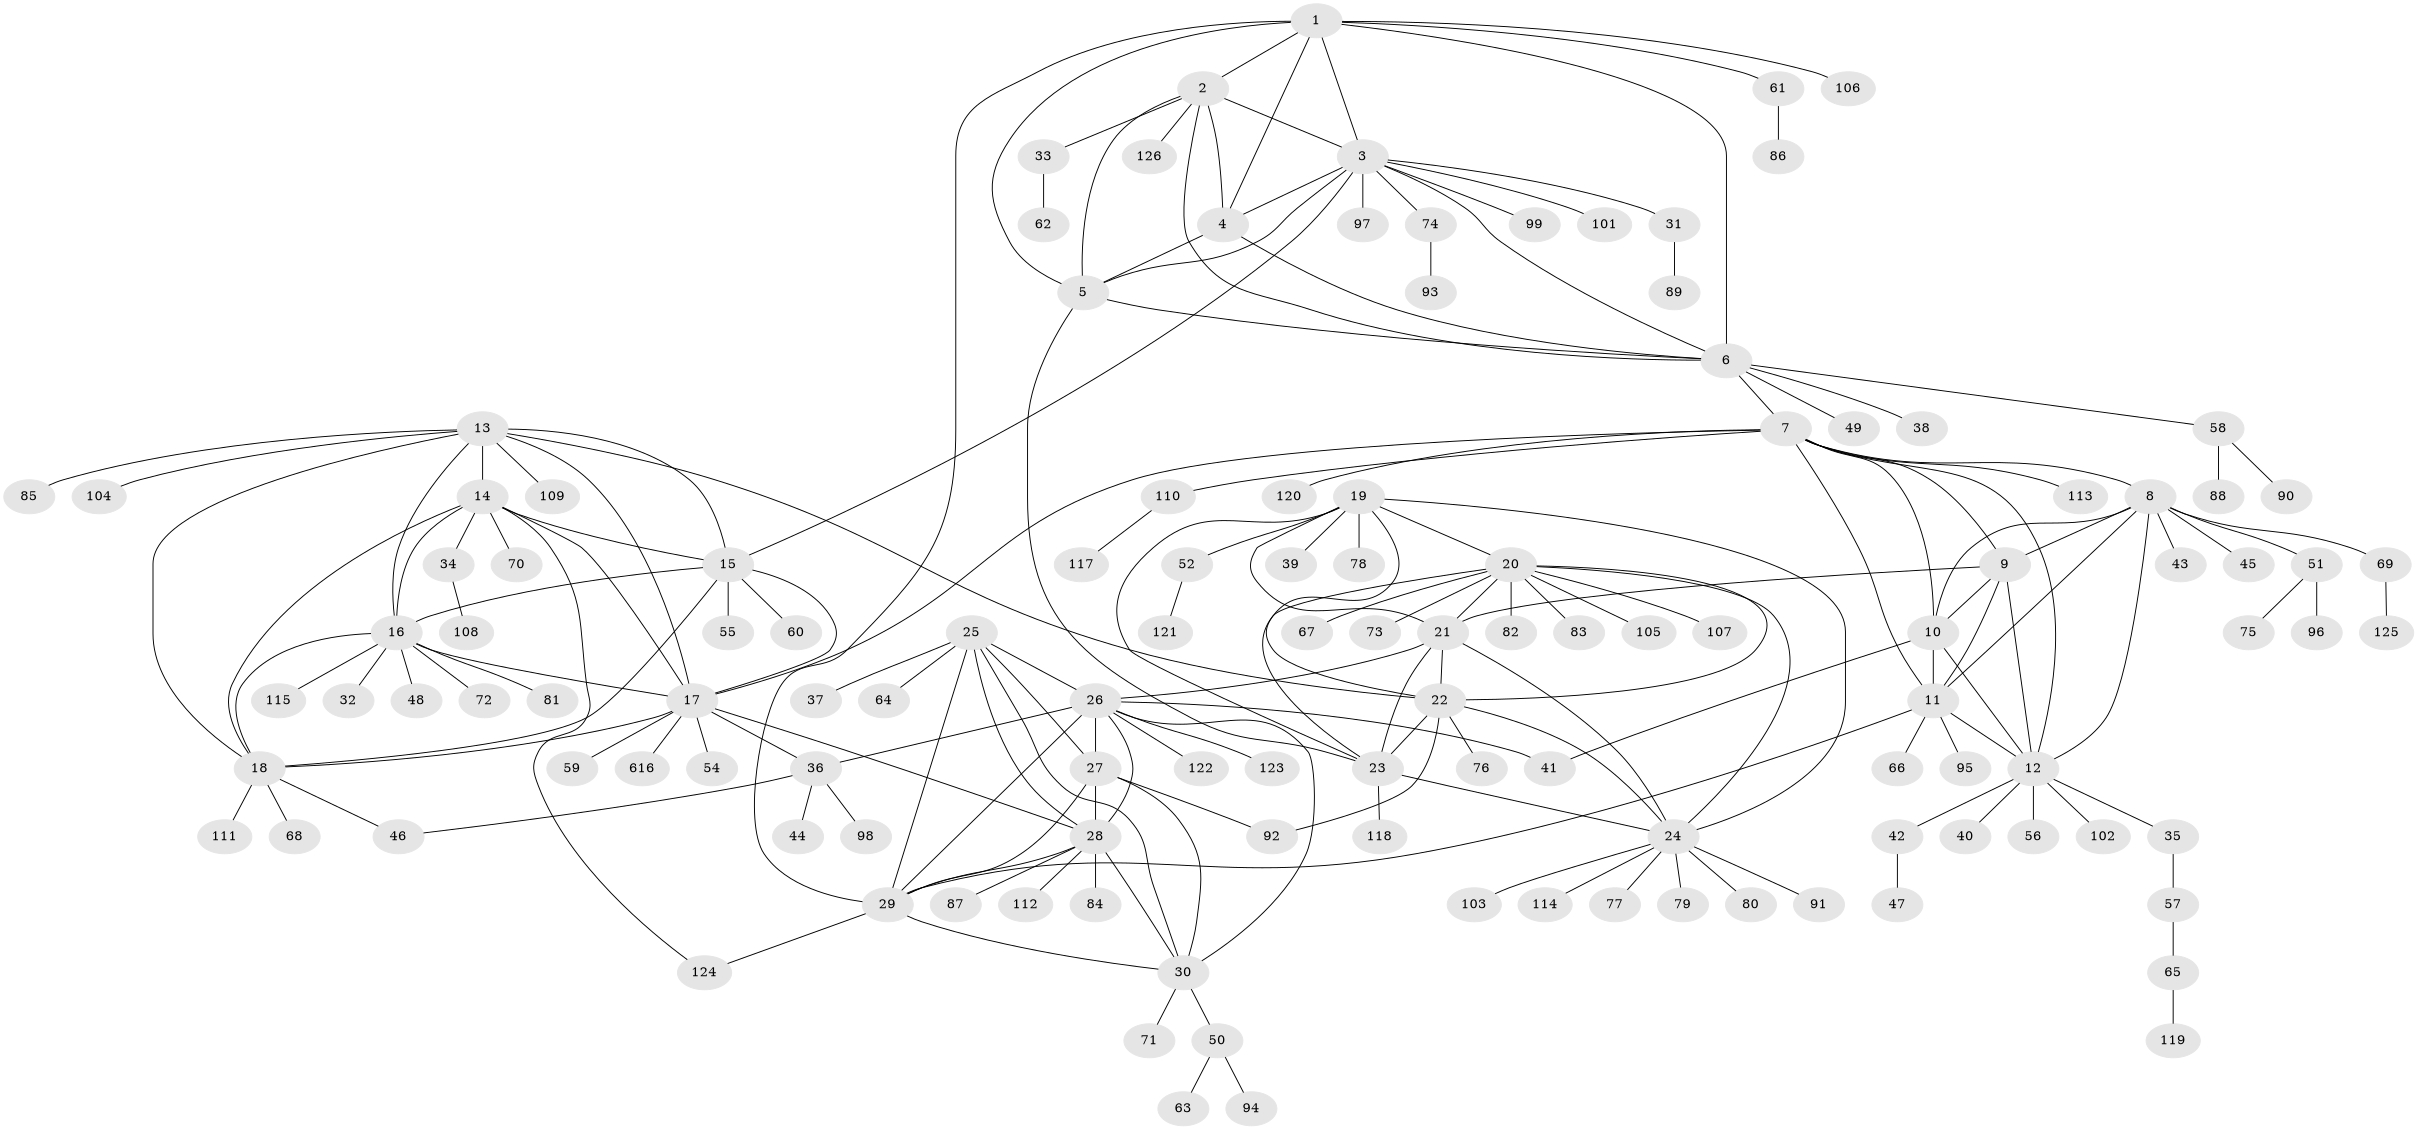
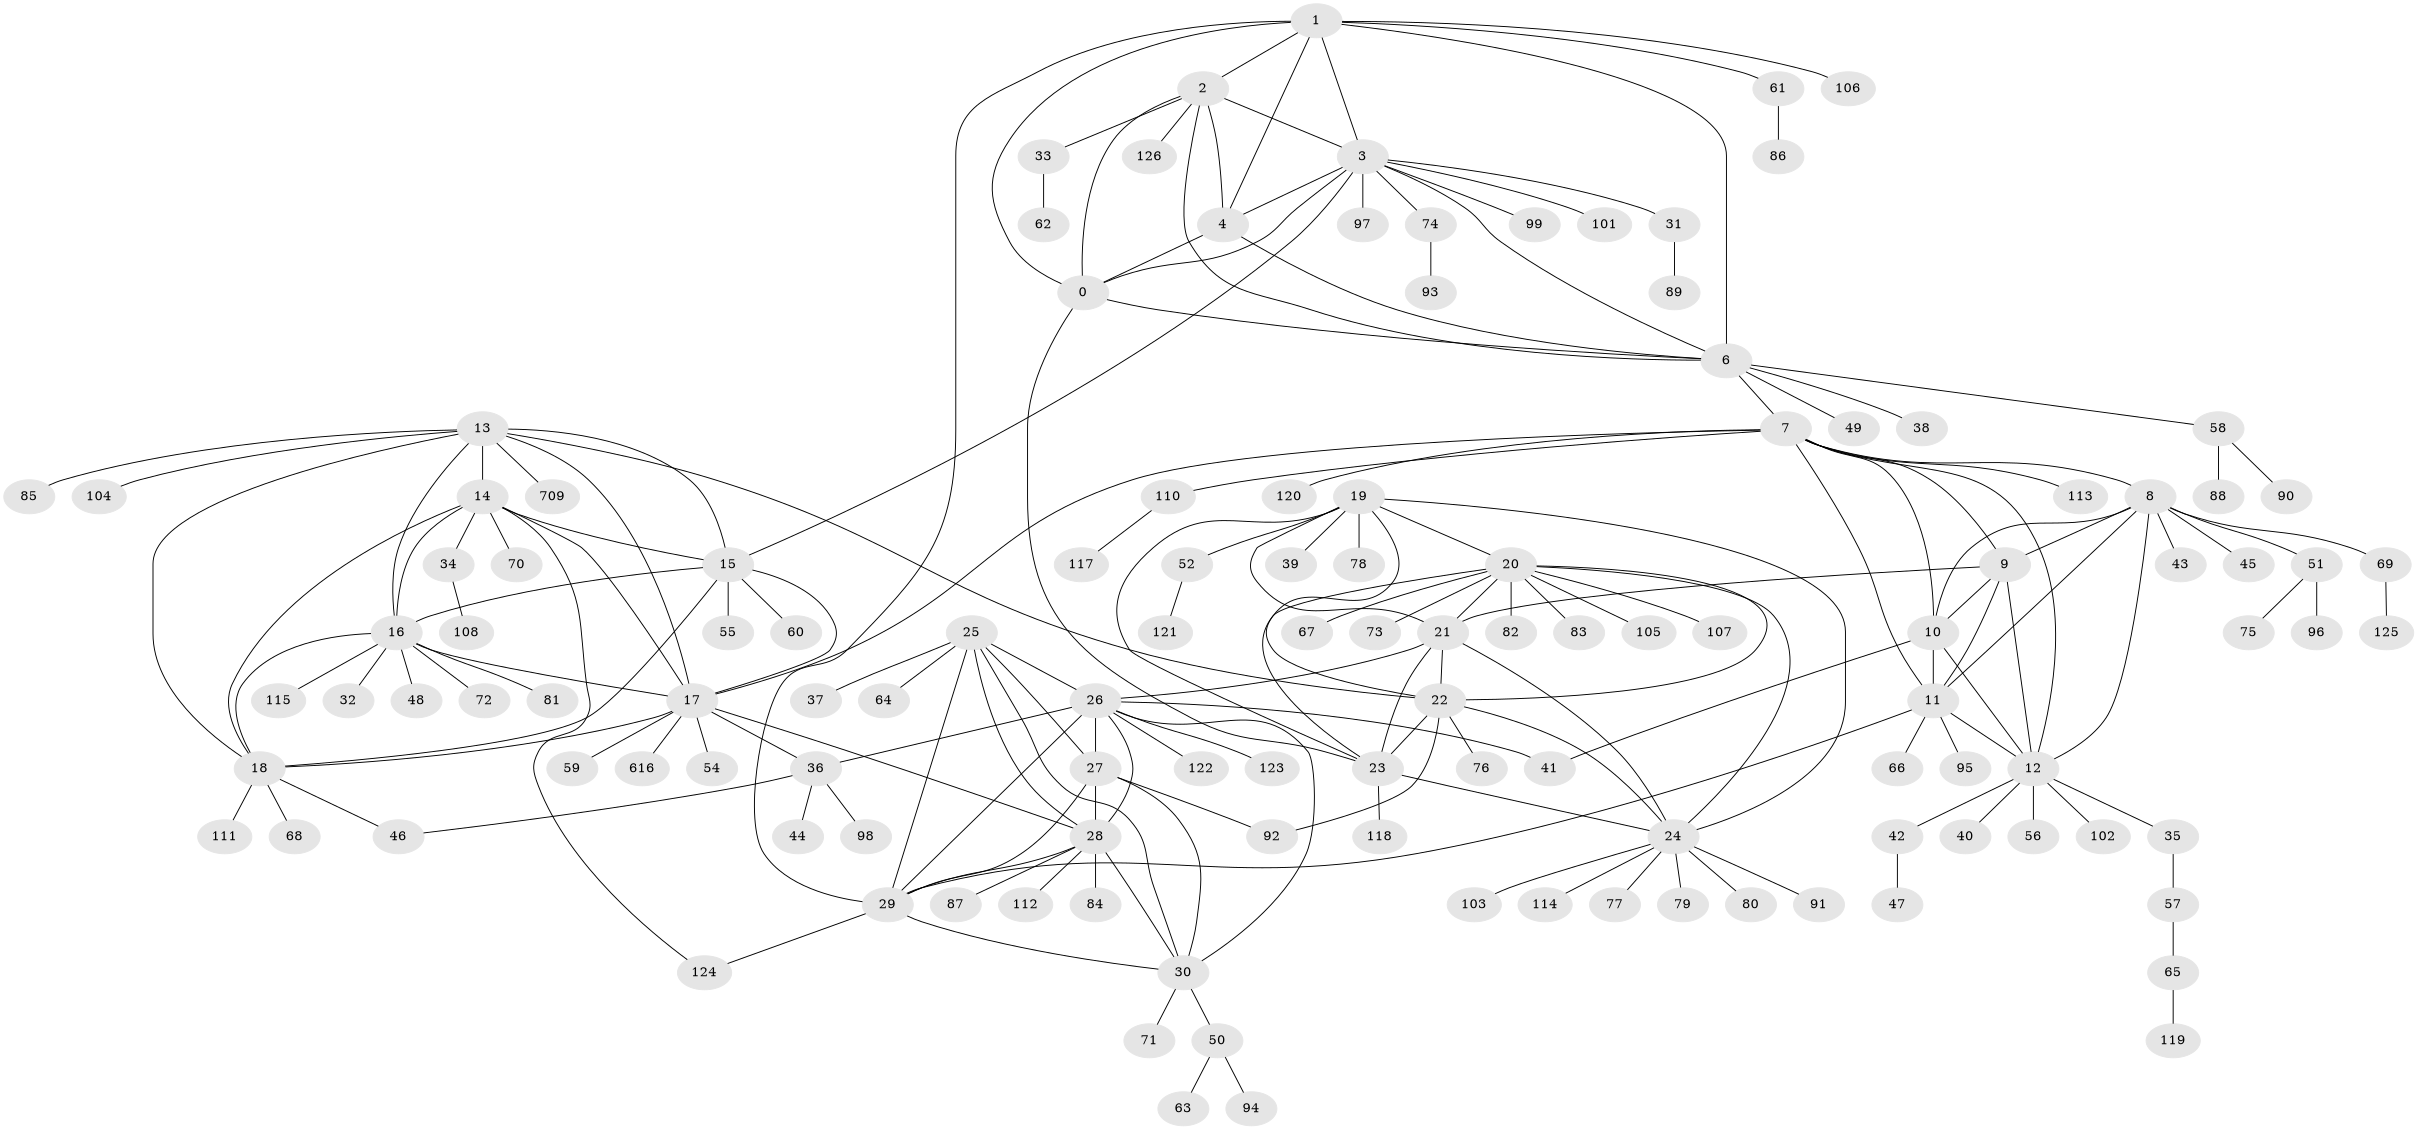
node "5": label "5" -> "0"
node "109": label "109" -> "709"
